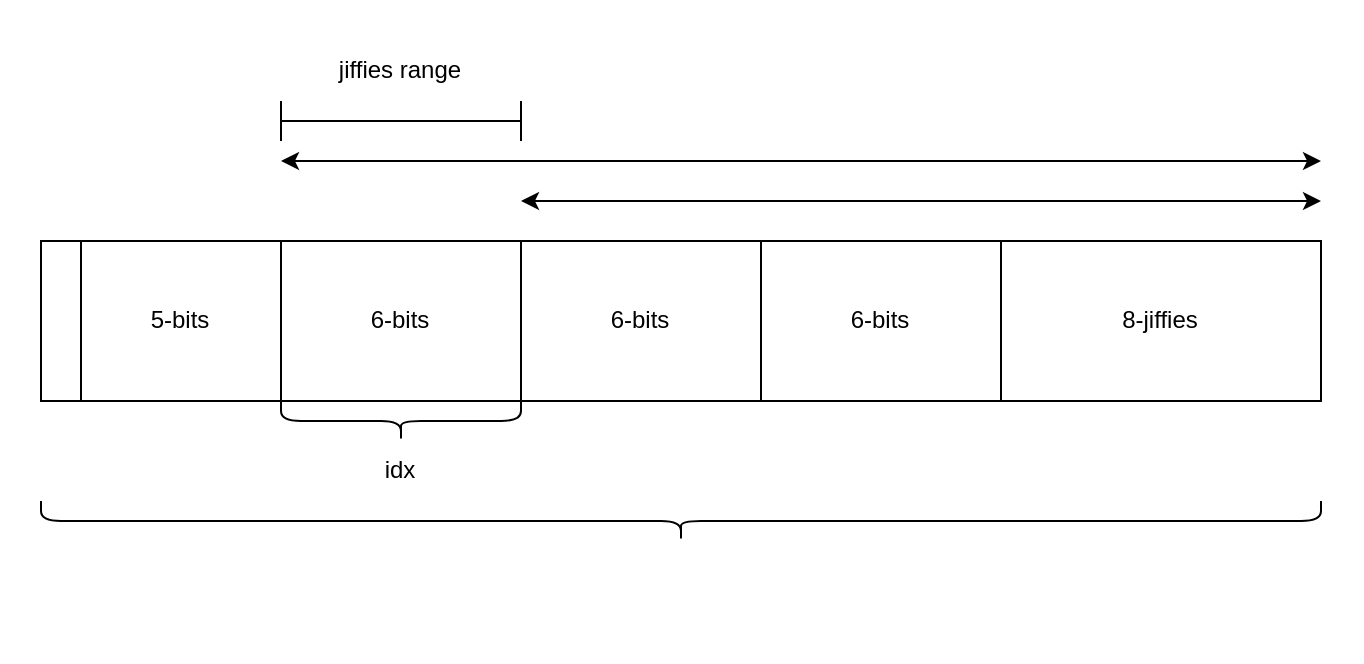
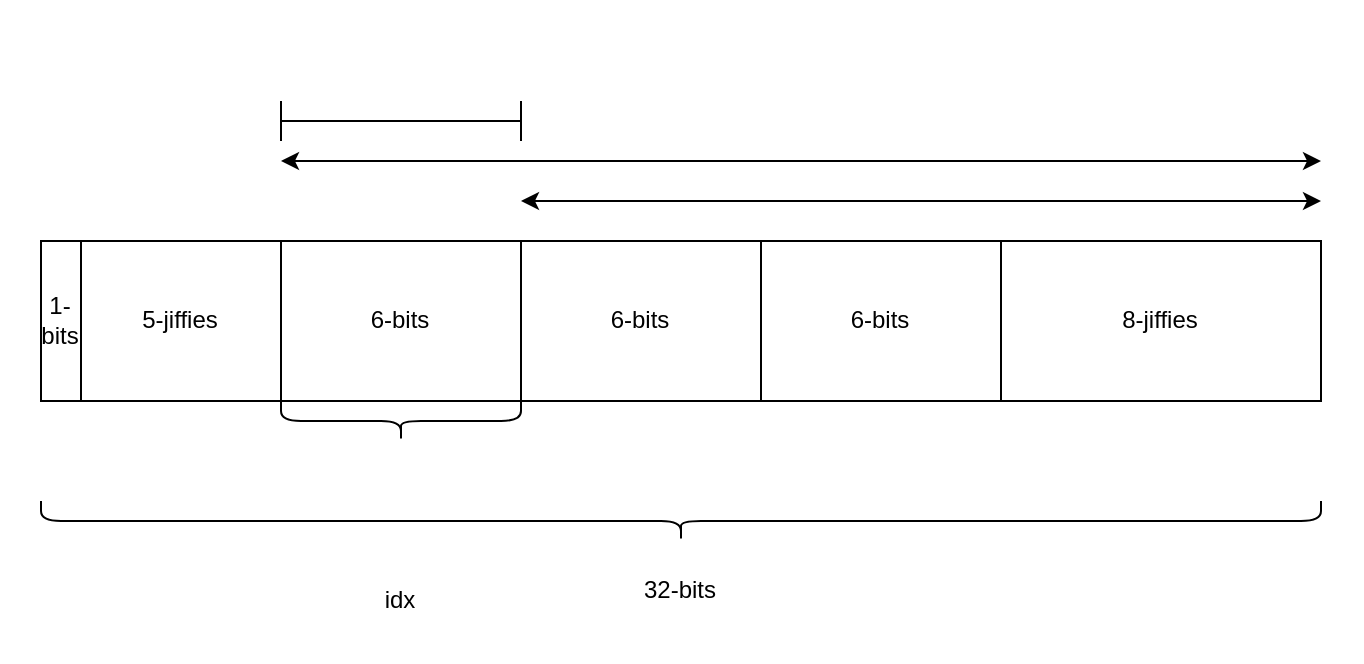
node "jiffies range": removed
node "1-bits": added
node "5-bits": label "5-bits" -> "5-jiffies"
node "idx": moved (401, 471) -> (401, 601)
node "32-bits": added
